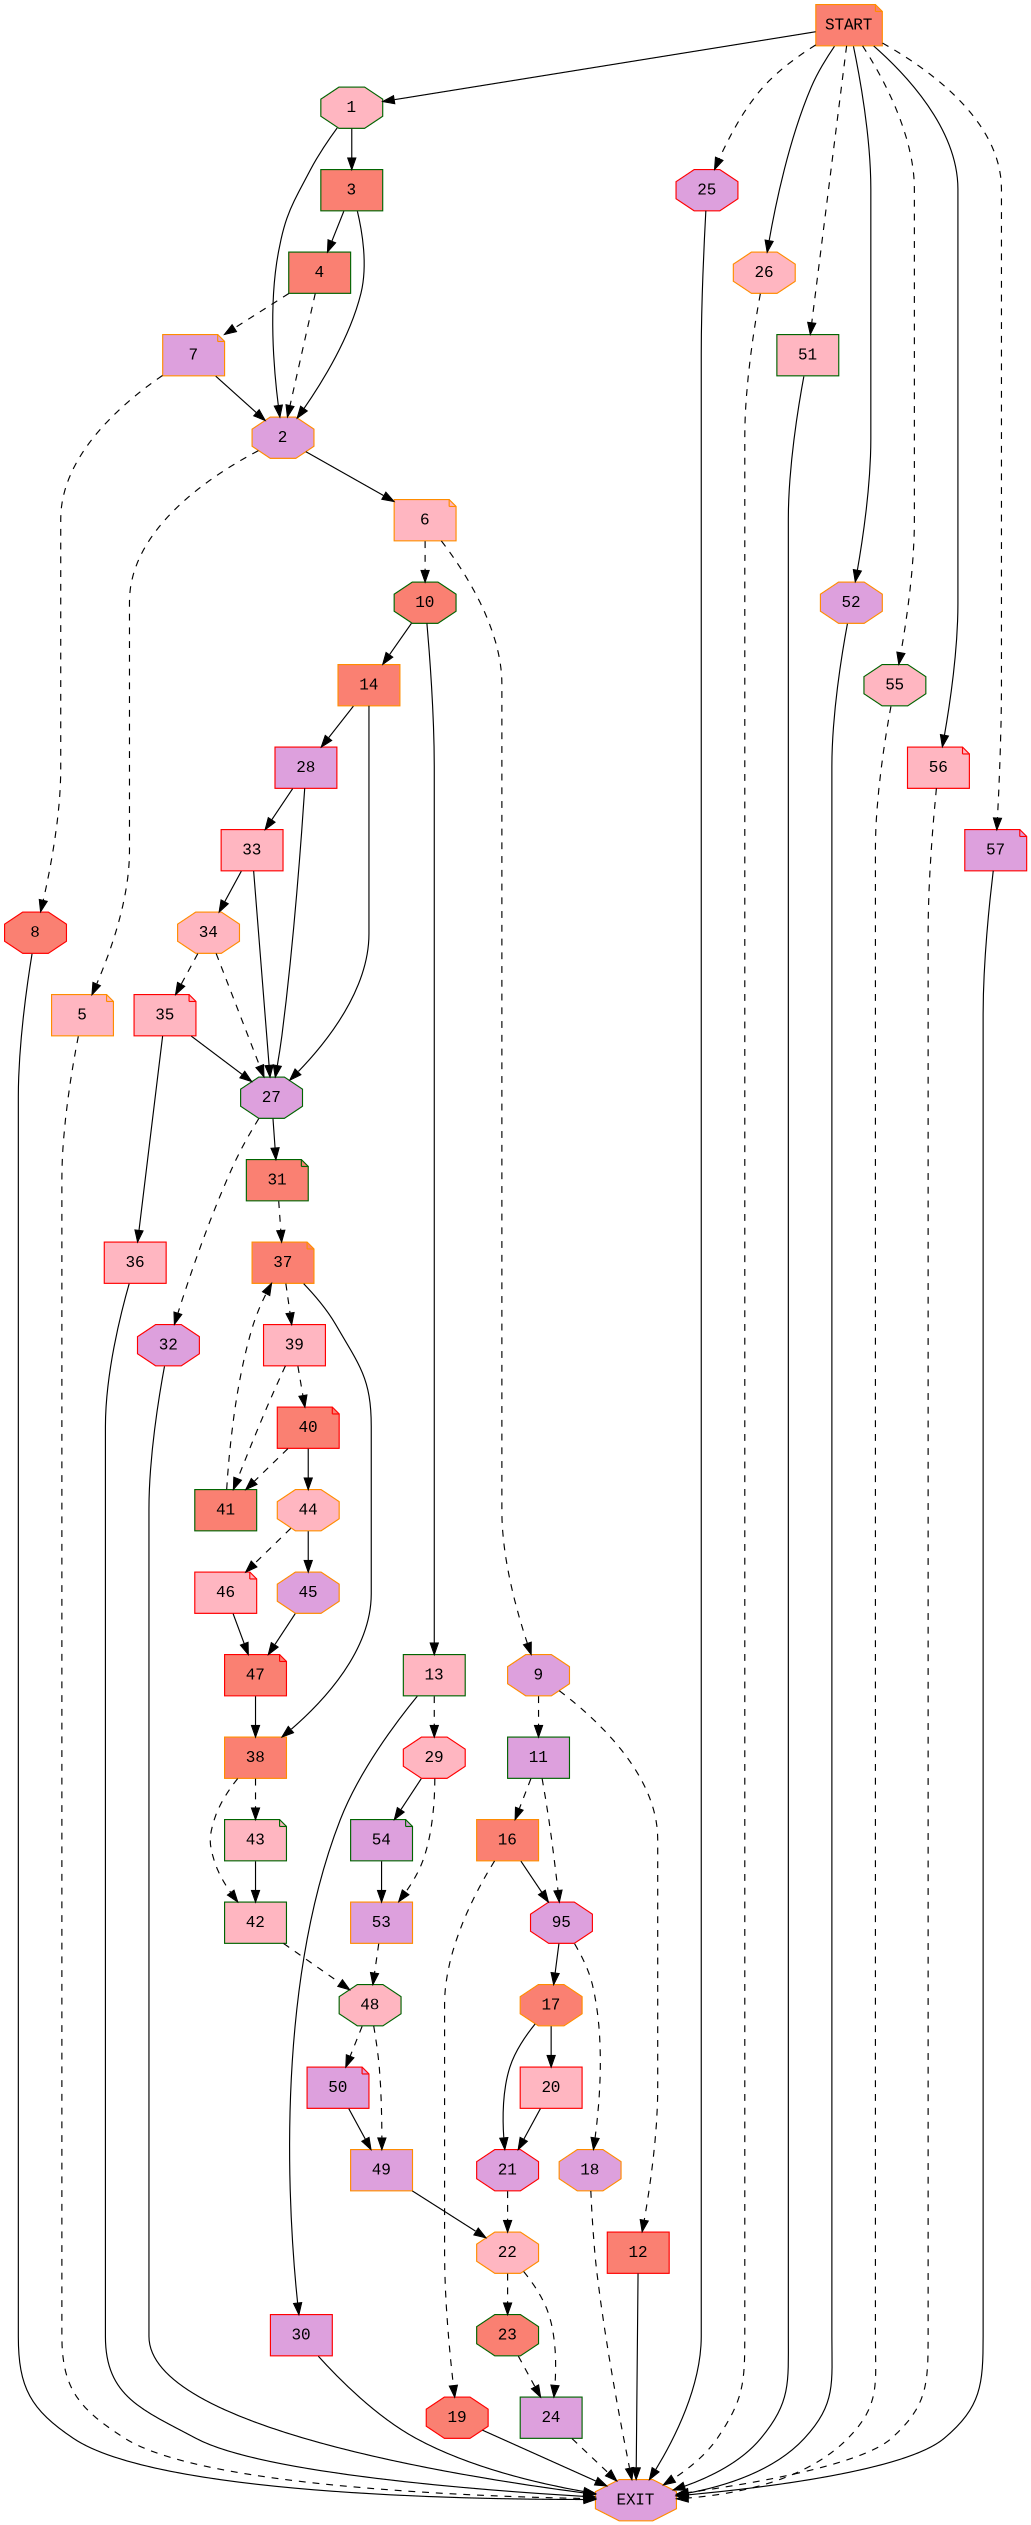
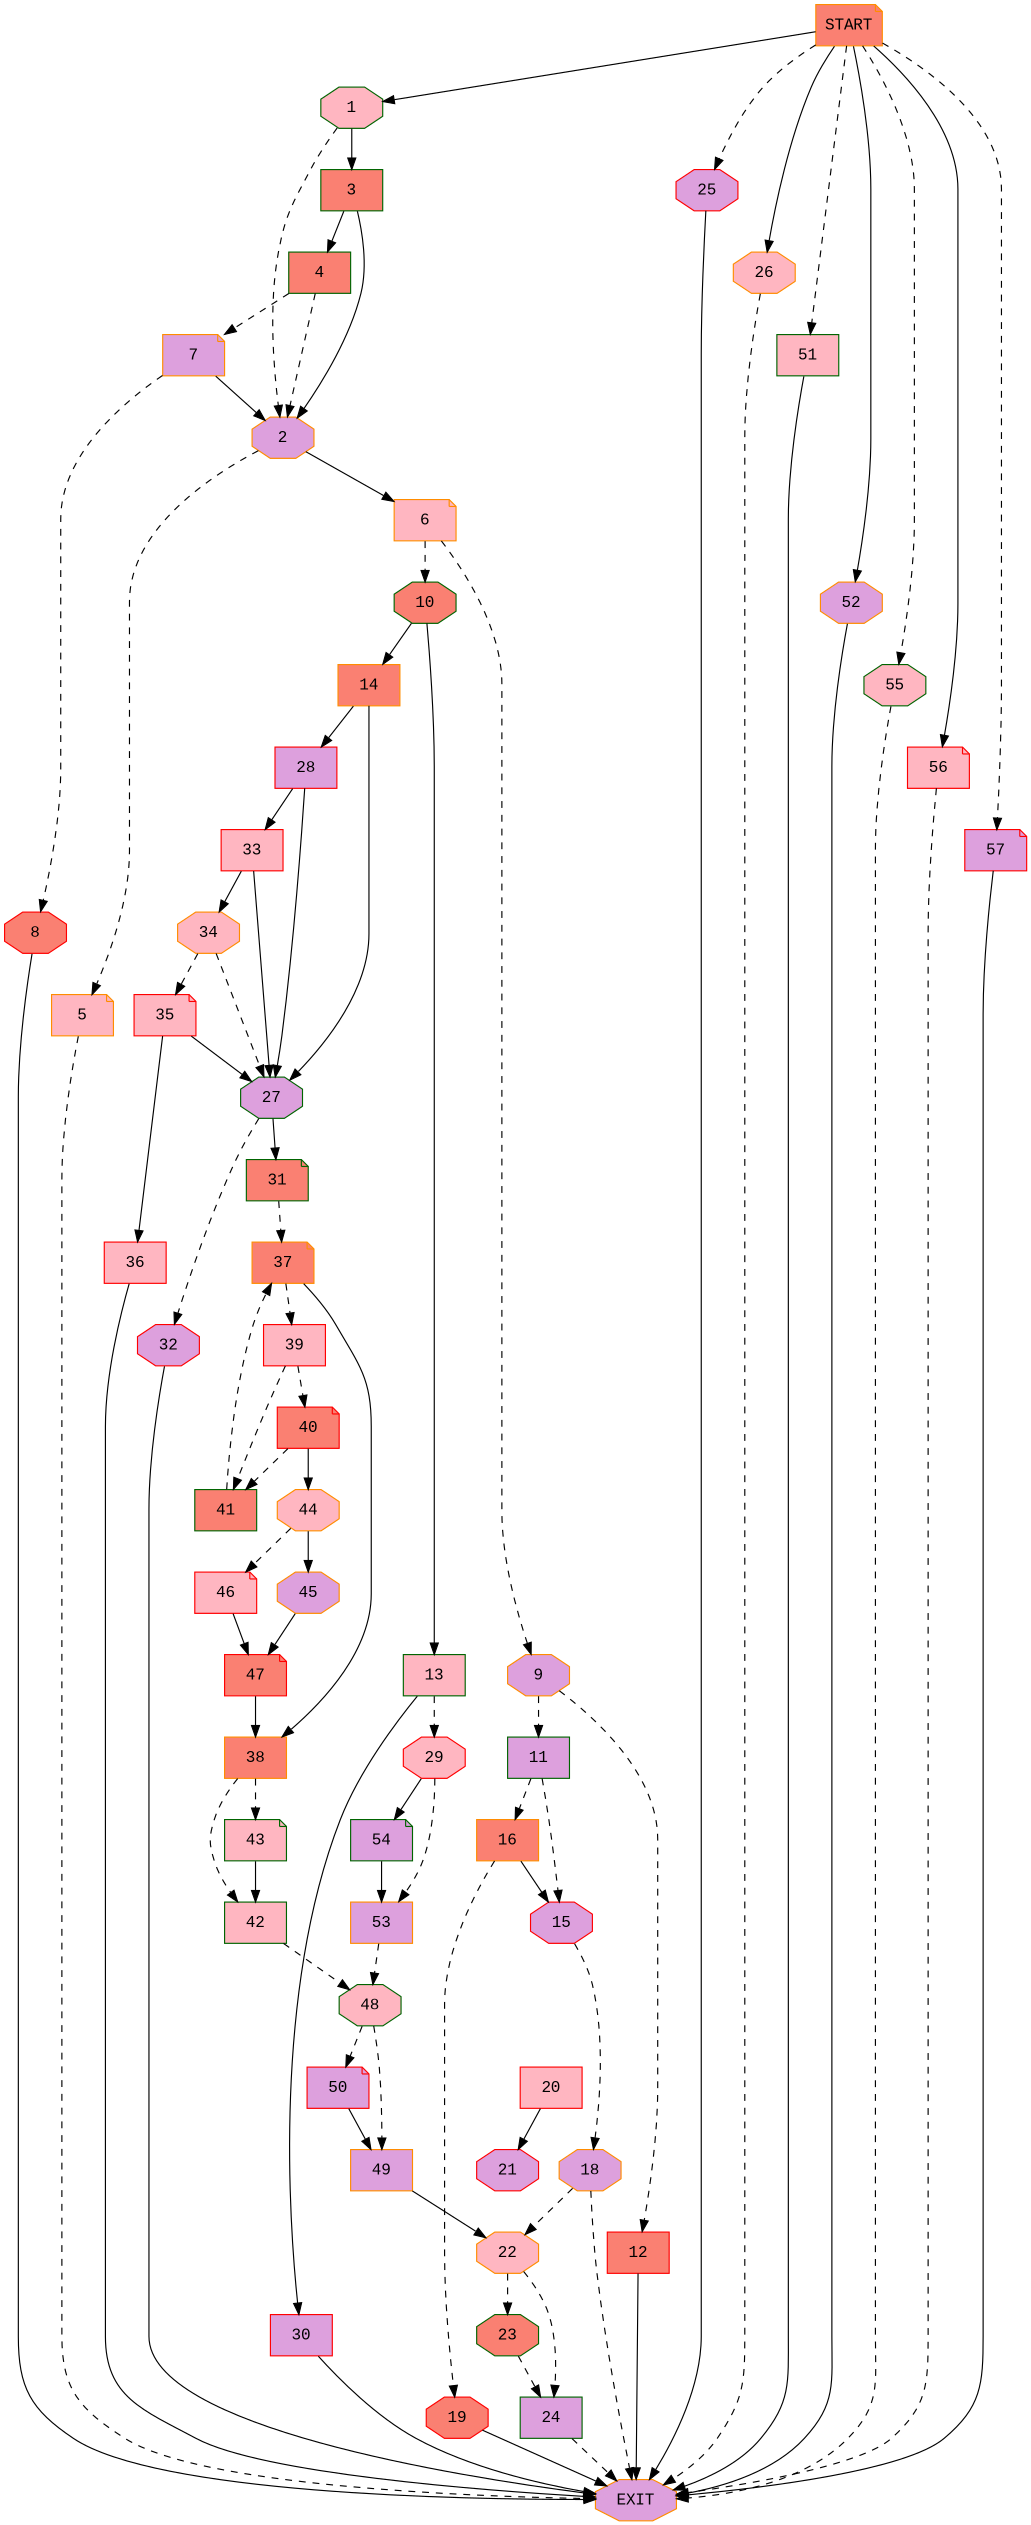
edge "1" -> "2": style solid -> dashed
node "95": label "95" -> "15"
node "17": removed
edge "21" -> "22": now "18" -> "22"
